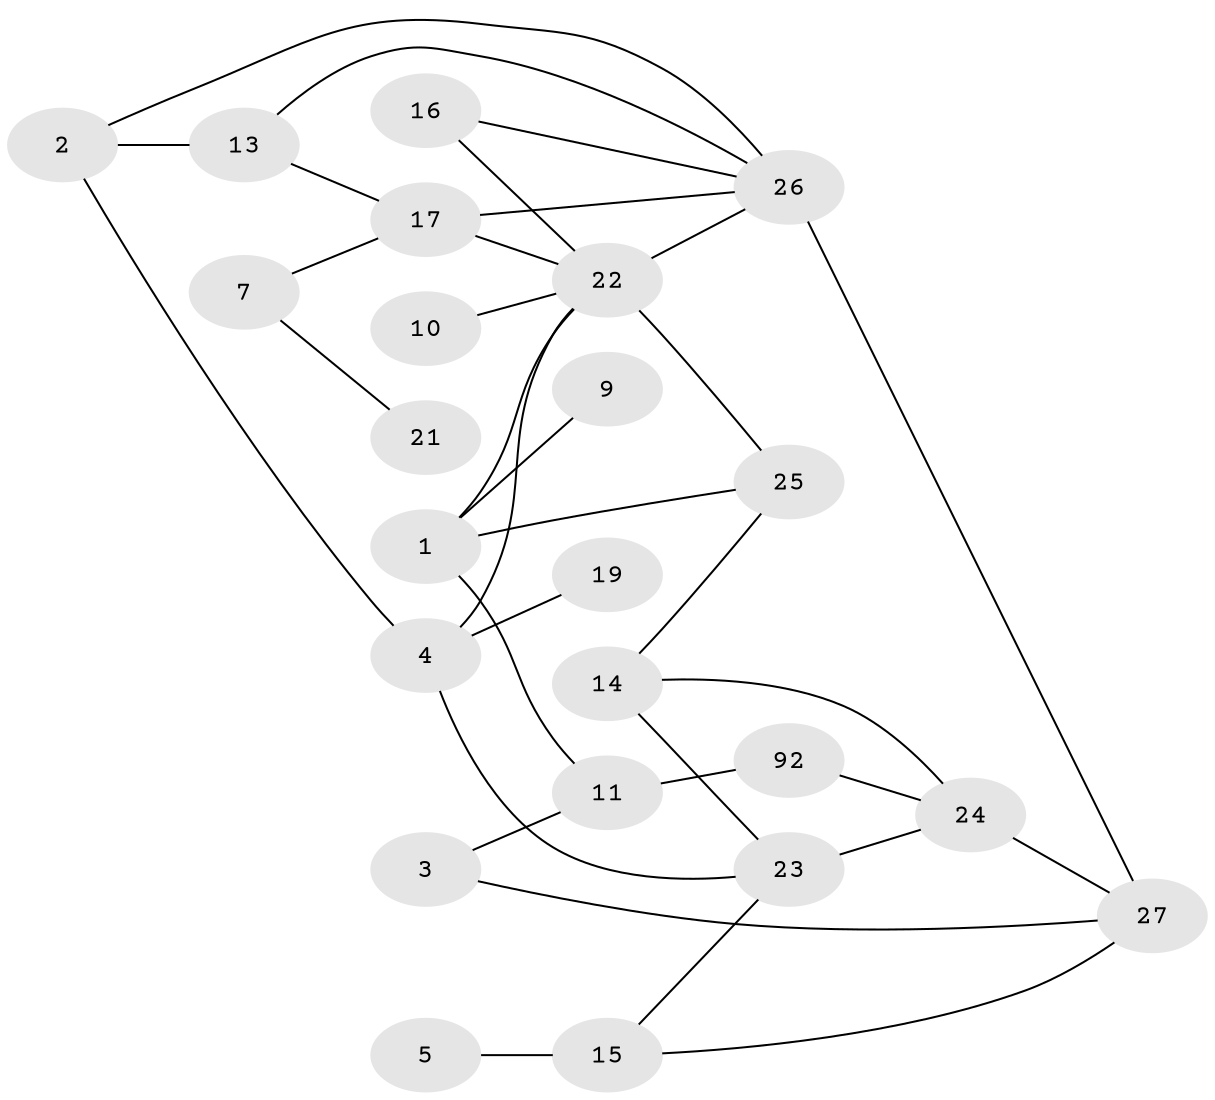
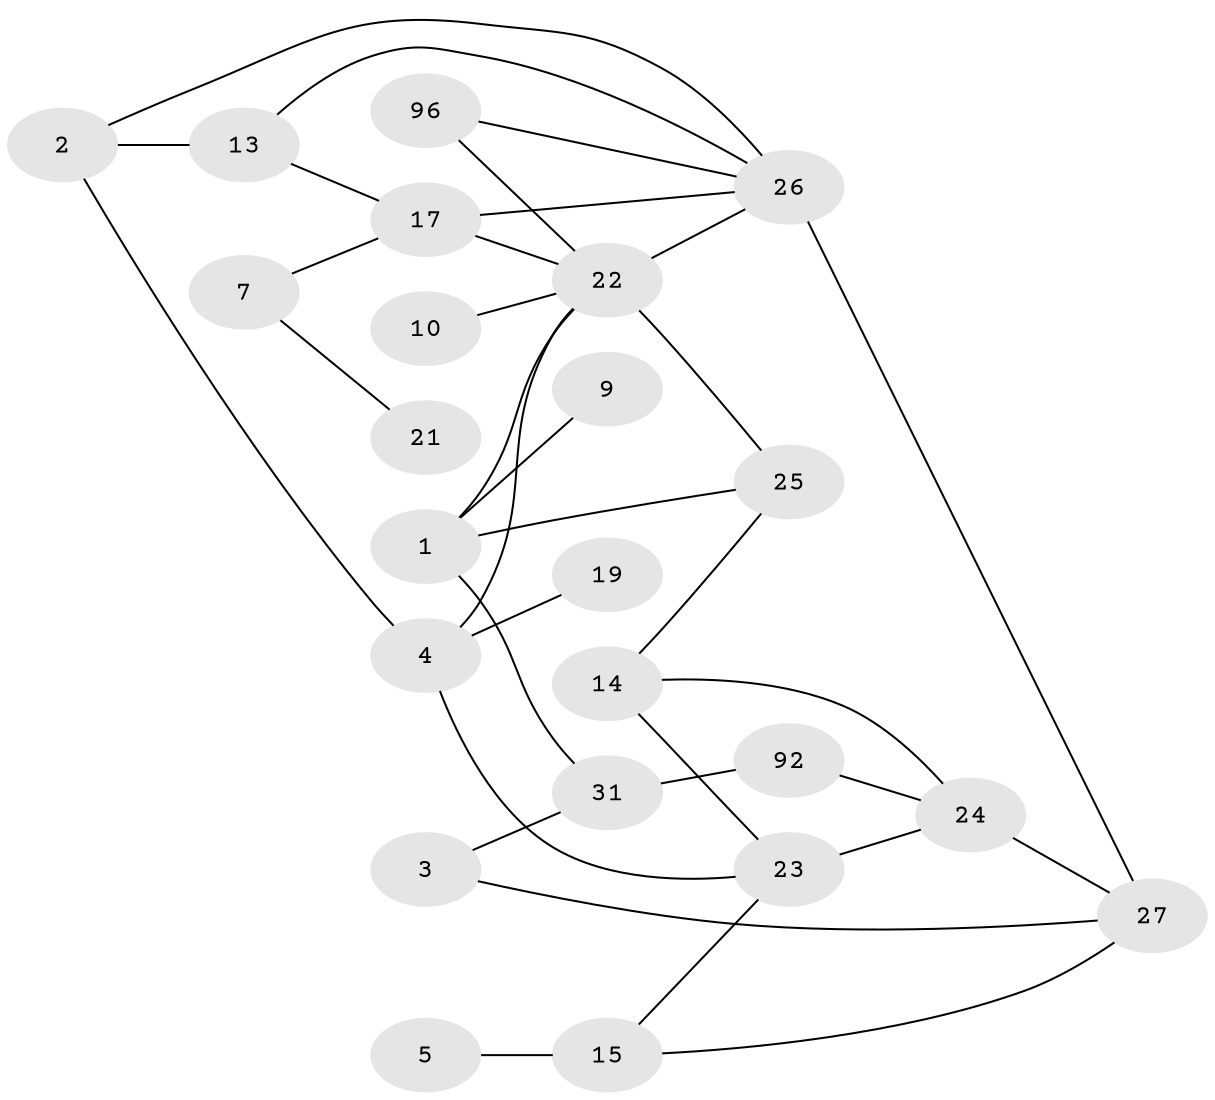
node "16": label "16" -> "96"
node "11": label "11" -> "31"
